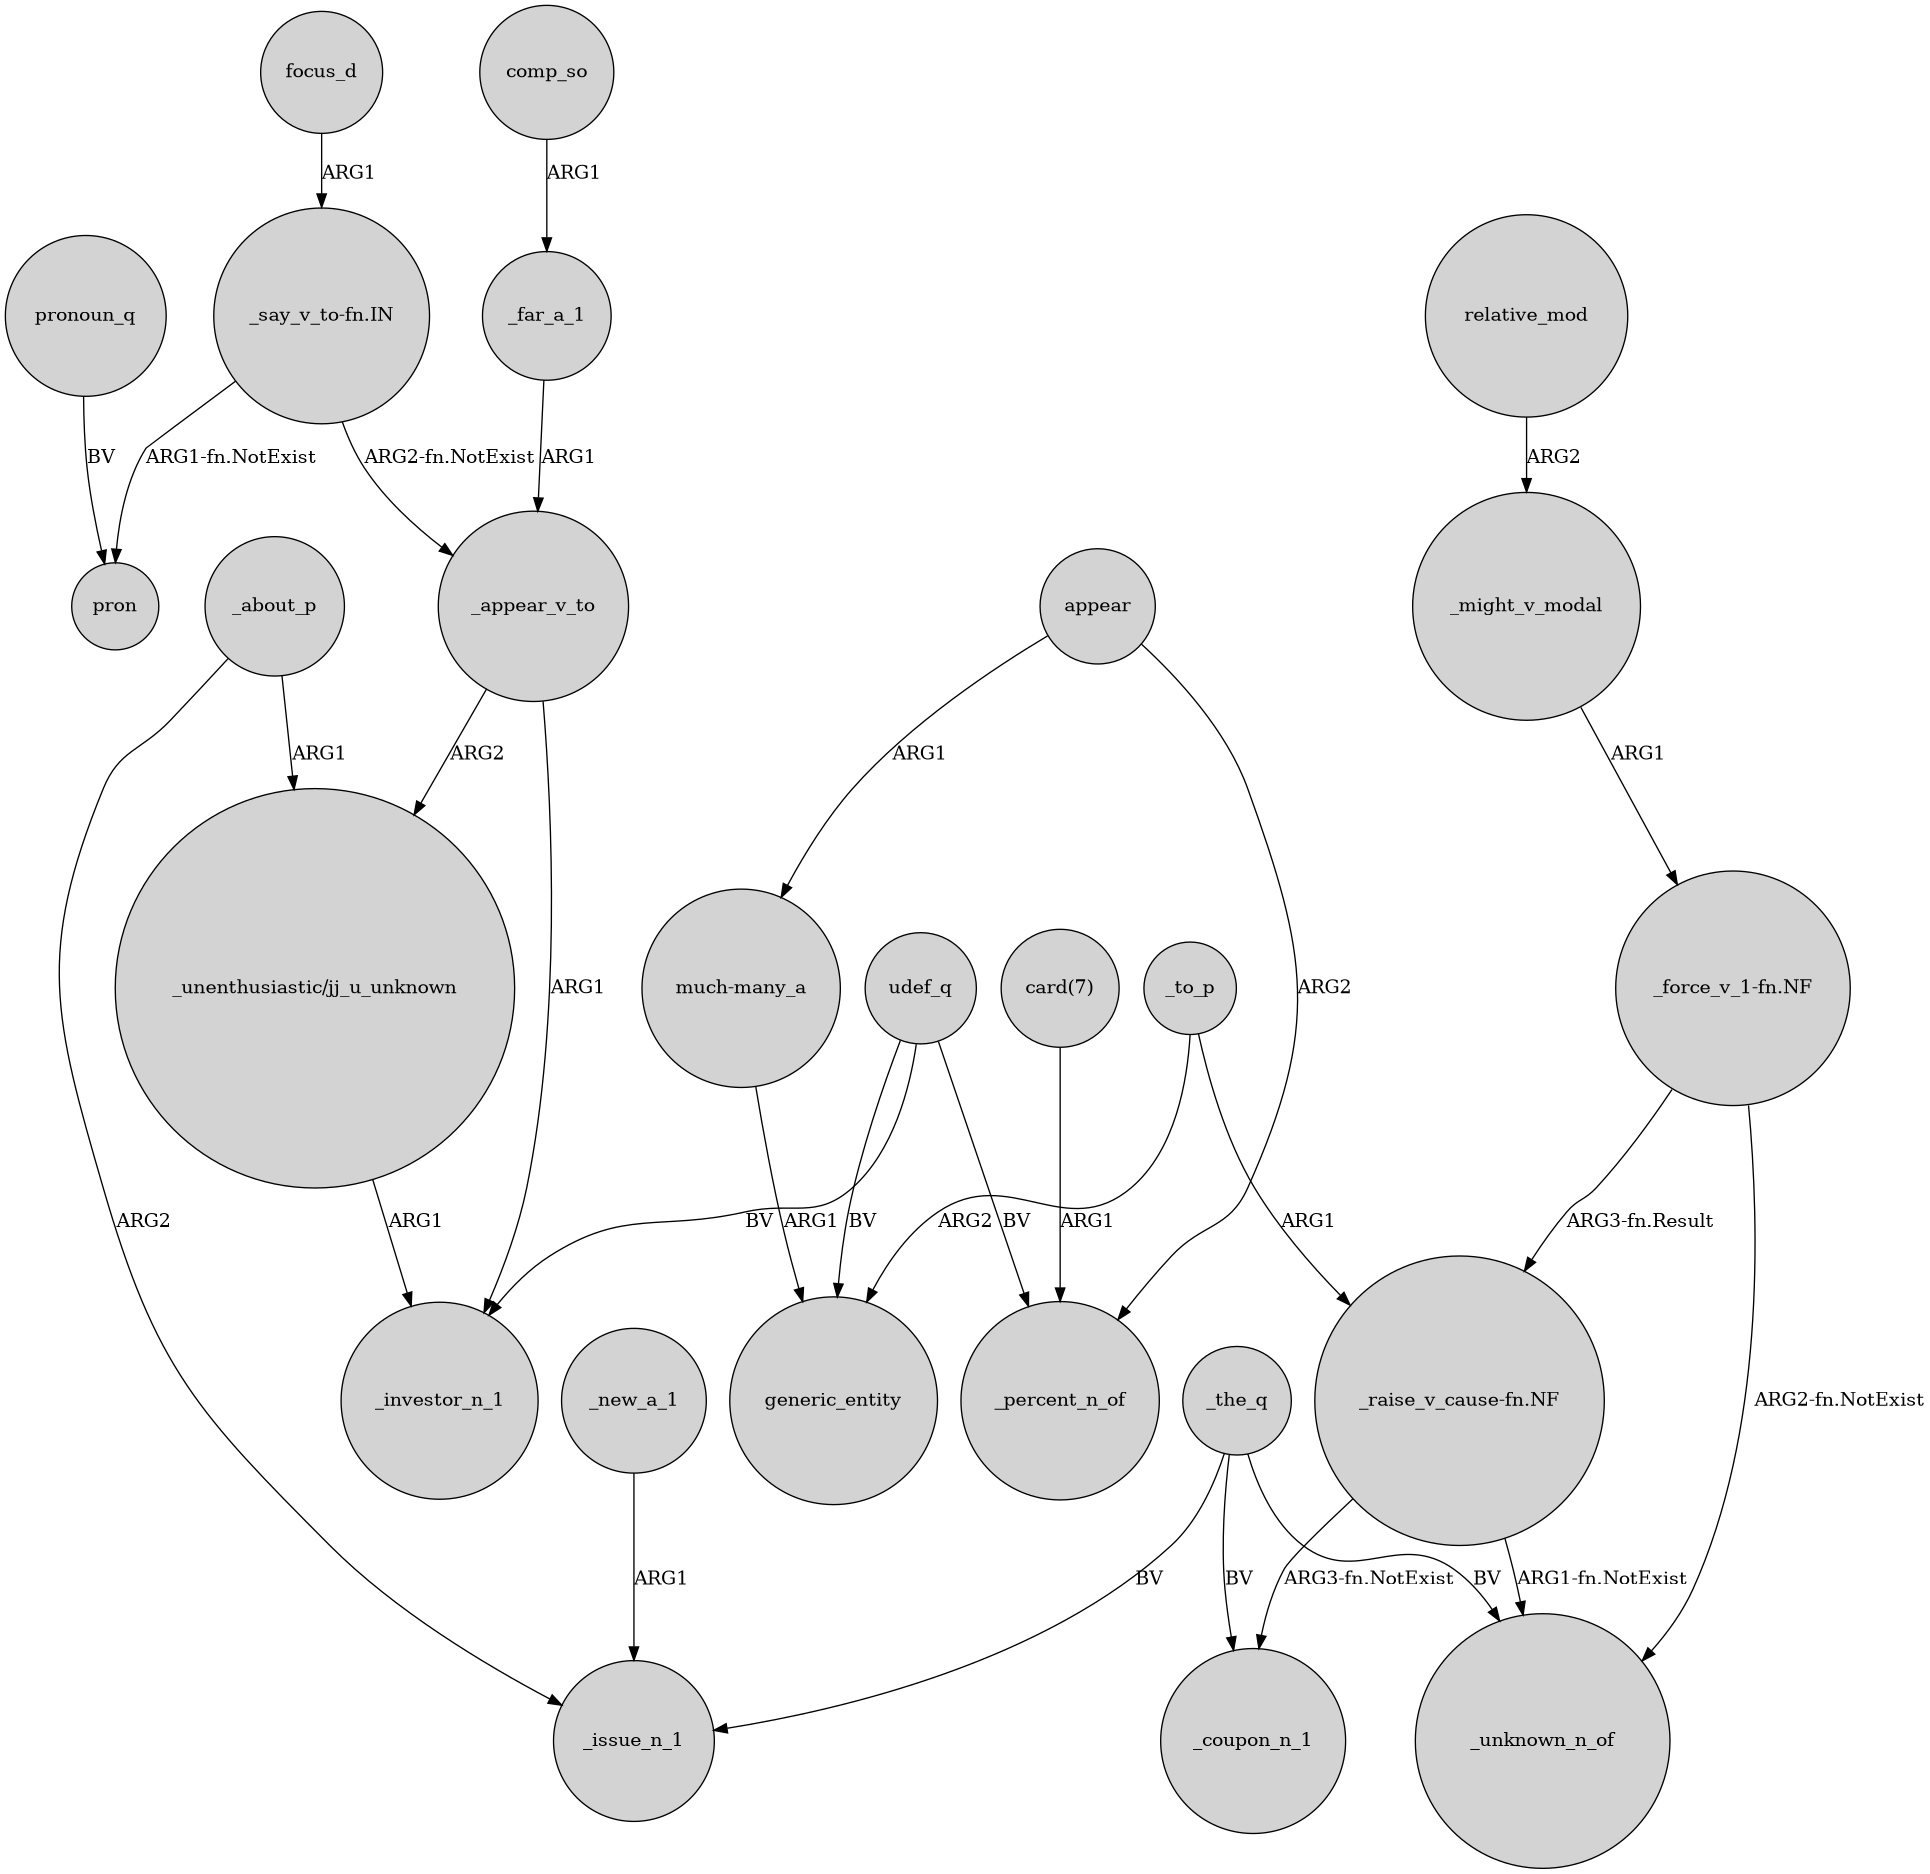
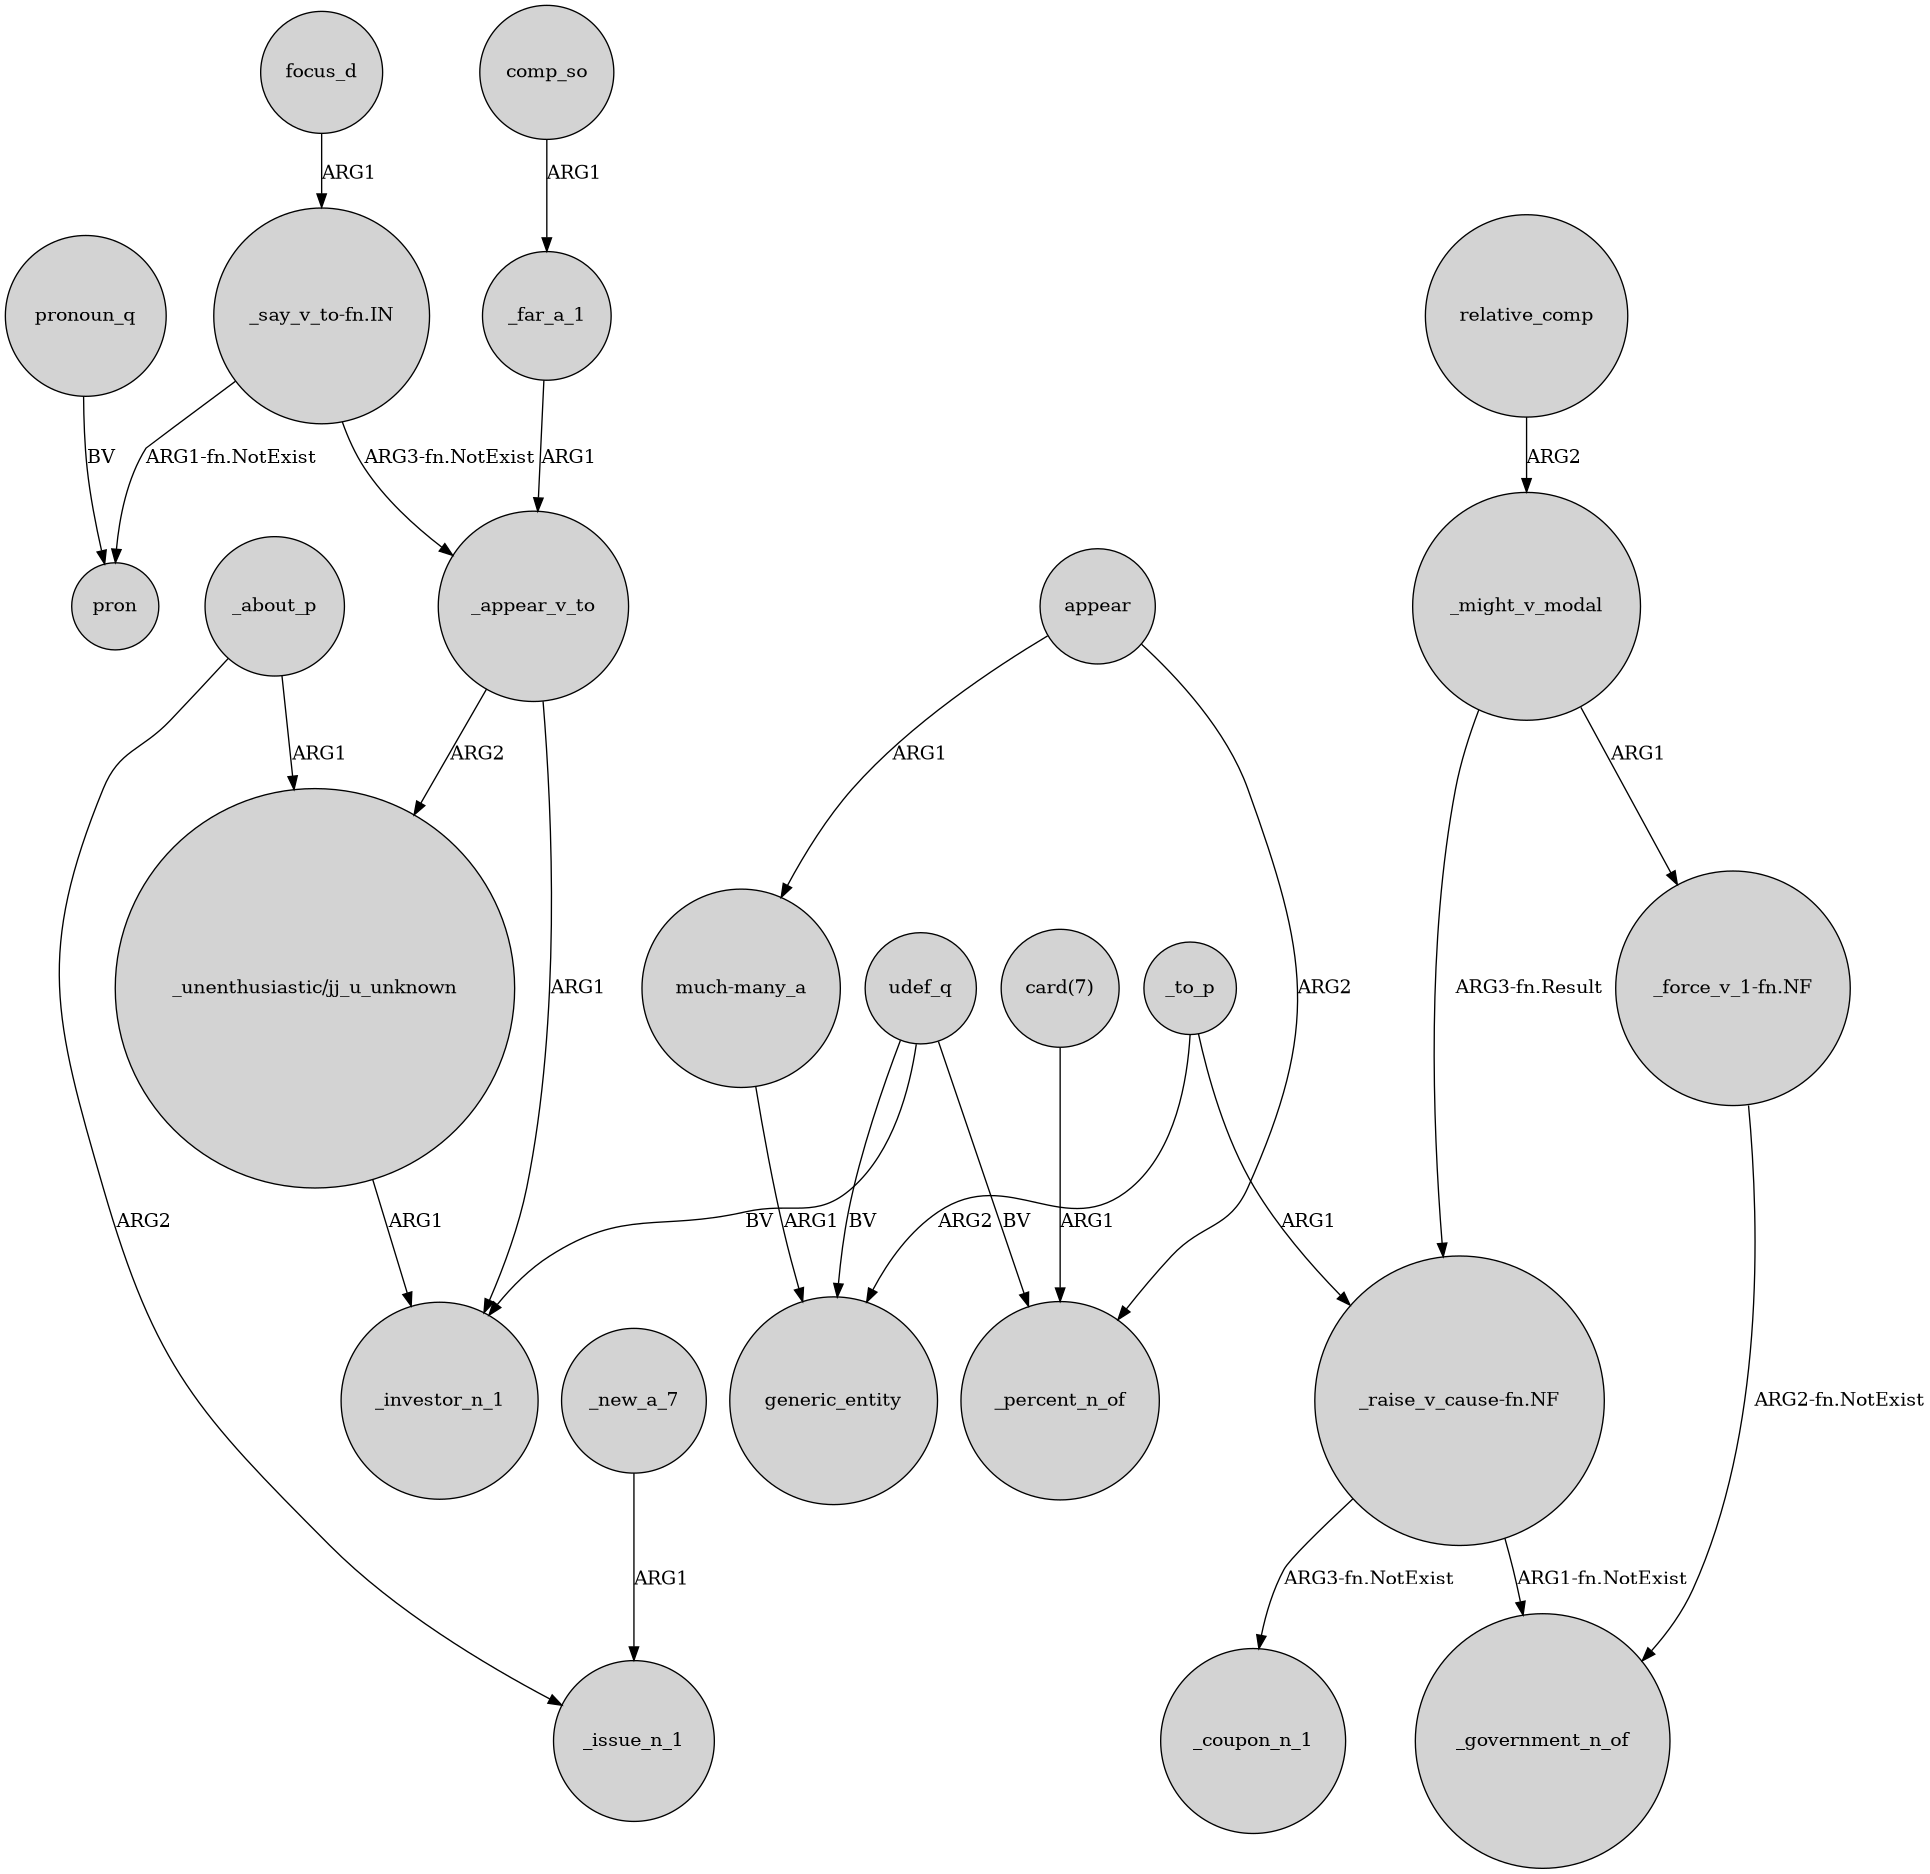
node "relative_mod": label "relative_mod" -> "relative_comp"
edge "_say_v_to-fn.IN" -> "_appear_v_to": label "ARG2-fn.NotExist" -> "ARG3-fn.NotExist"
edge "_force_v_1-fn.NF" -> "_raise_v_cause-fn.NF": now "_might_v_modal" -> "_raise_v_cause-fn.NF"
node "_new_a_1": label "_new_a_1" -> "_new_a_7"
node "_the_q": removed
node "_unknown_n_of": label "_unknown_n_of" -> "_government_n_of"
